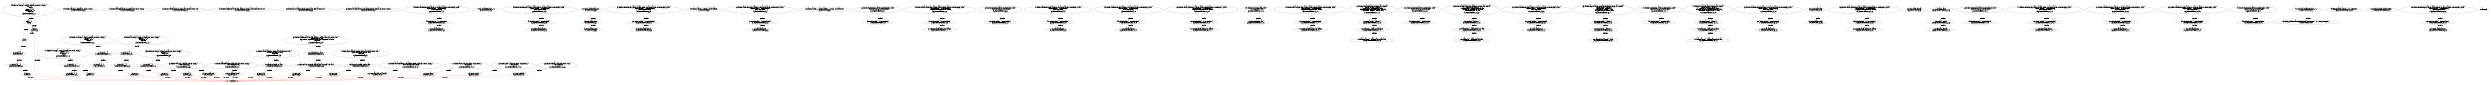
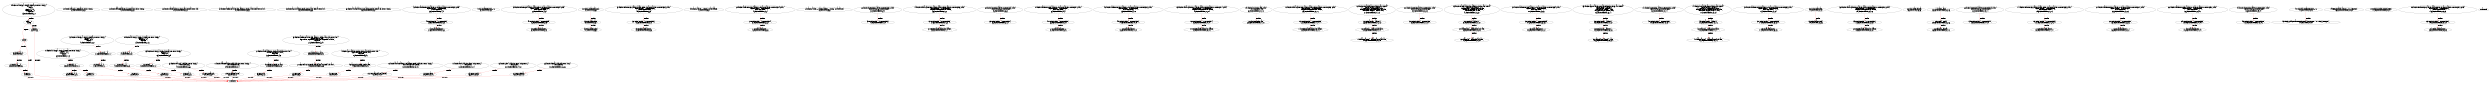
edge "4_ return 0; 35-return-5-5" -> "3_ end_if": now "8_ return c; 54-return-9-9" -> "3_ end_if"
